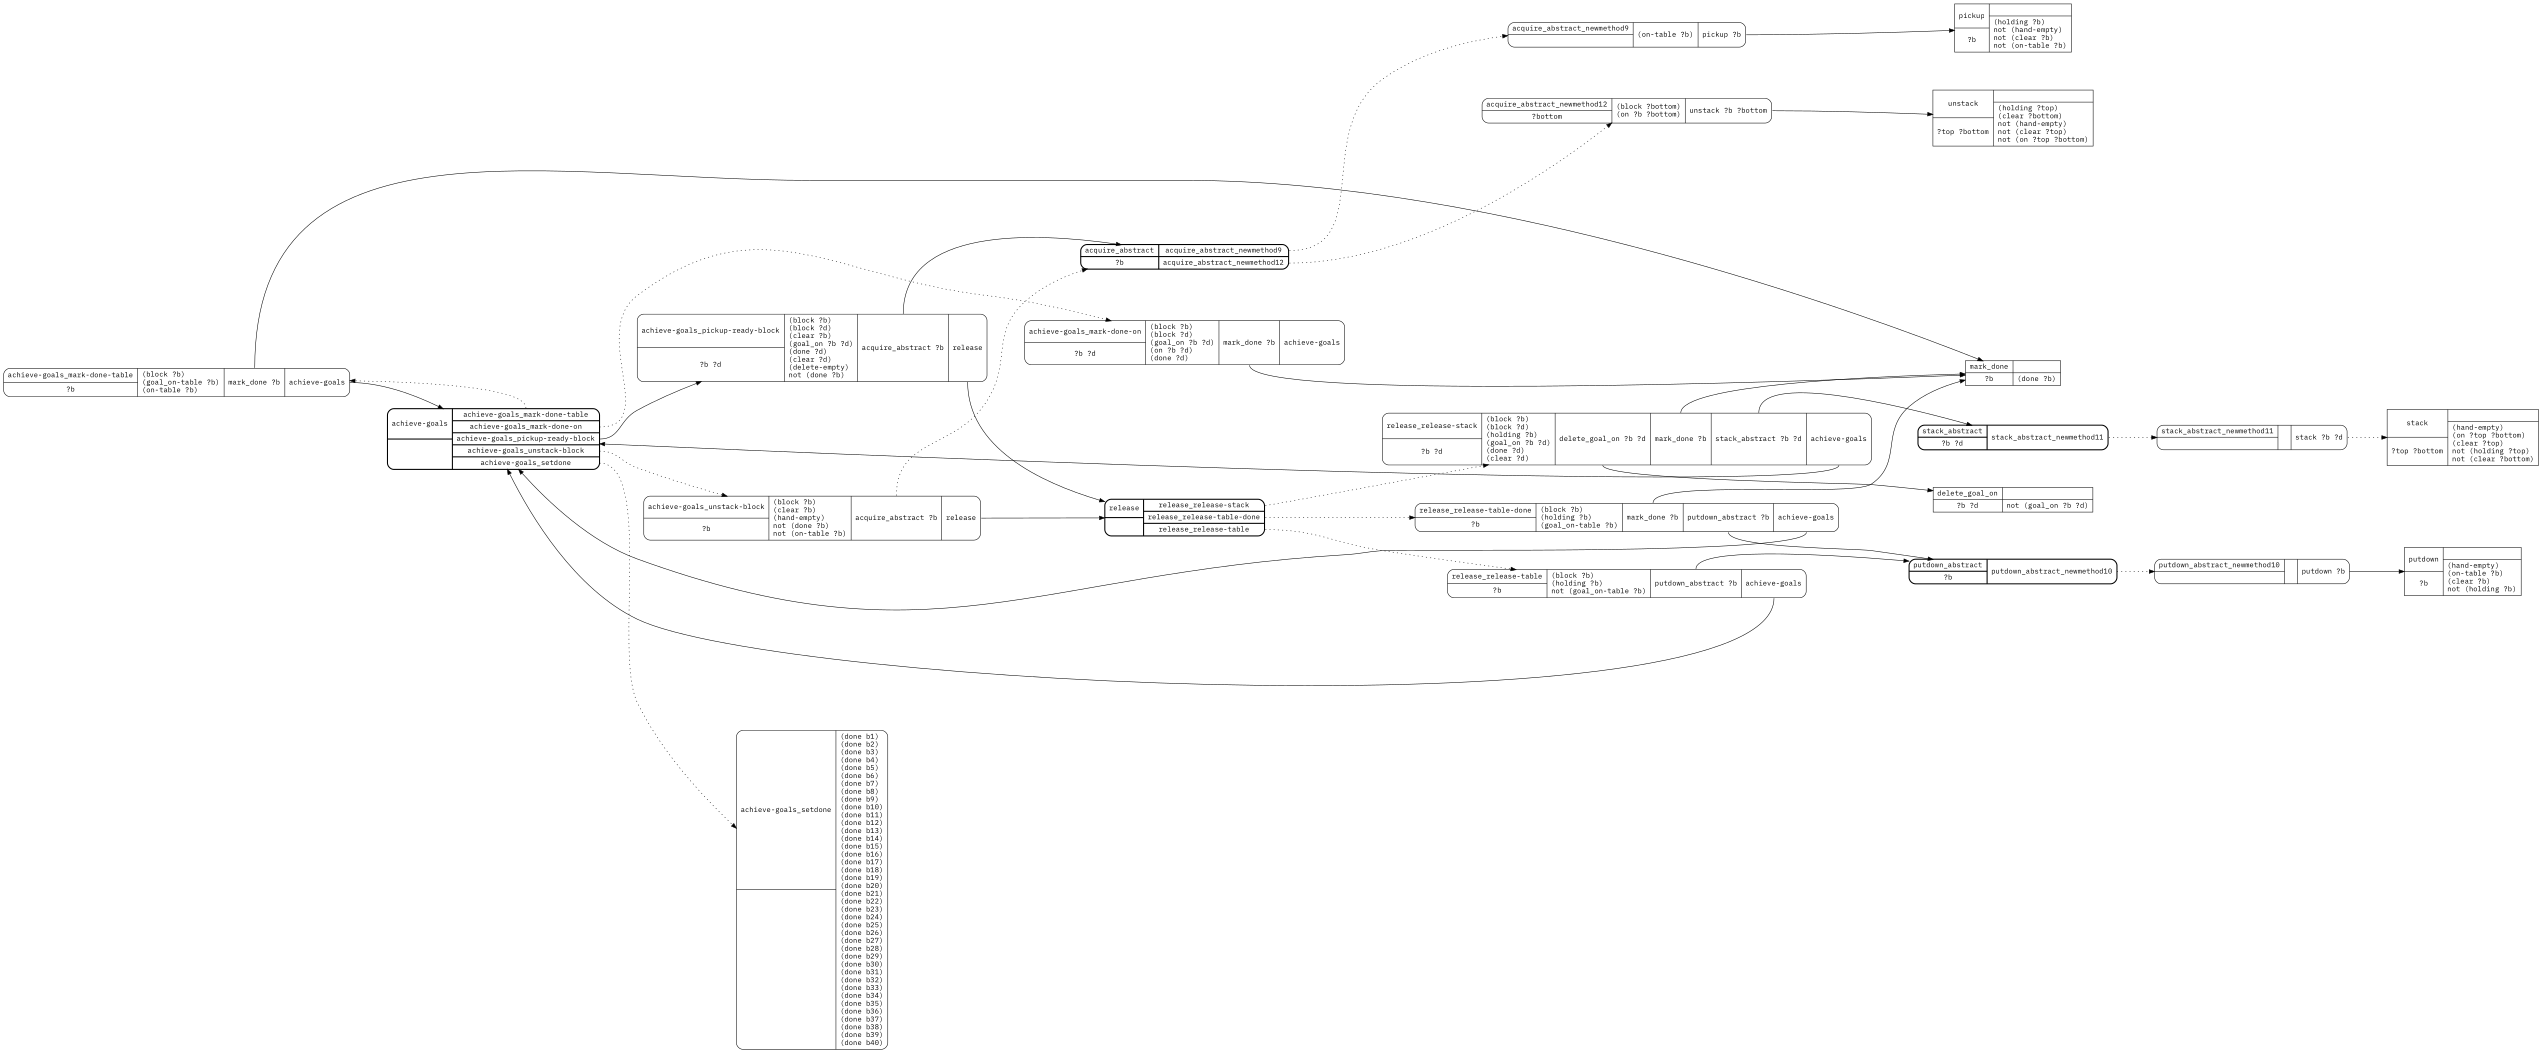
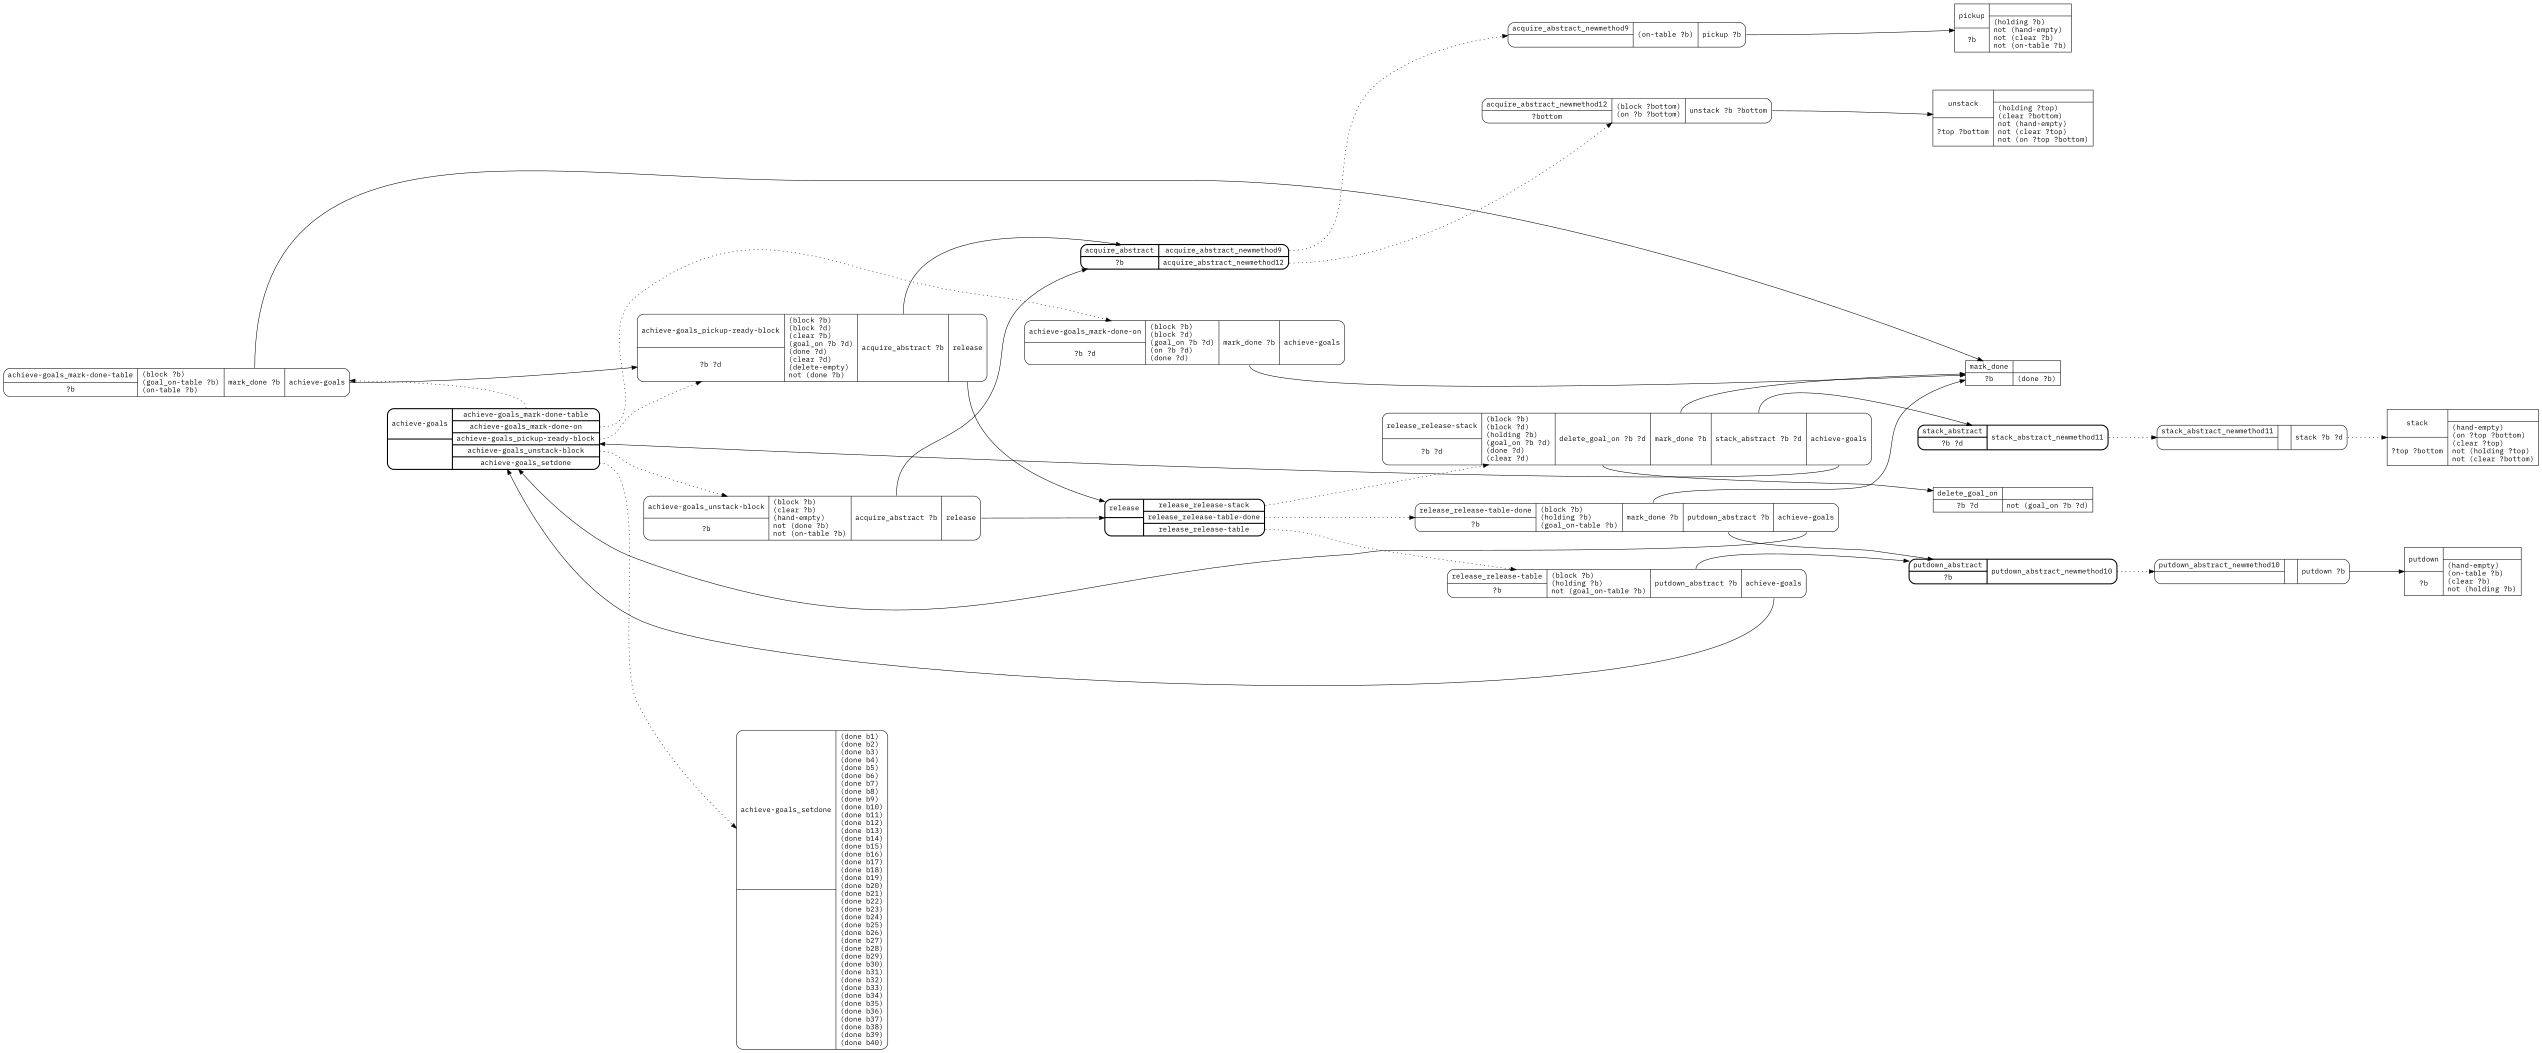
edge "achieve-goals_unstack-block" -> "acquire_abstract": style dotted -> solid
edge "achieve-goals_mark-done-table" -> "achieve-goals": now "achieve-goals_mark-done-table" -> "achieve-goals_pickup-ready-block"
edge "achieve-goals" -> "achieve-goals_pickup-ready-block": style solid -> dotted
